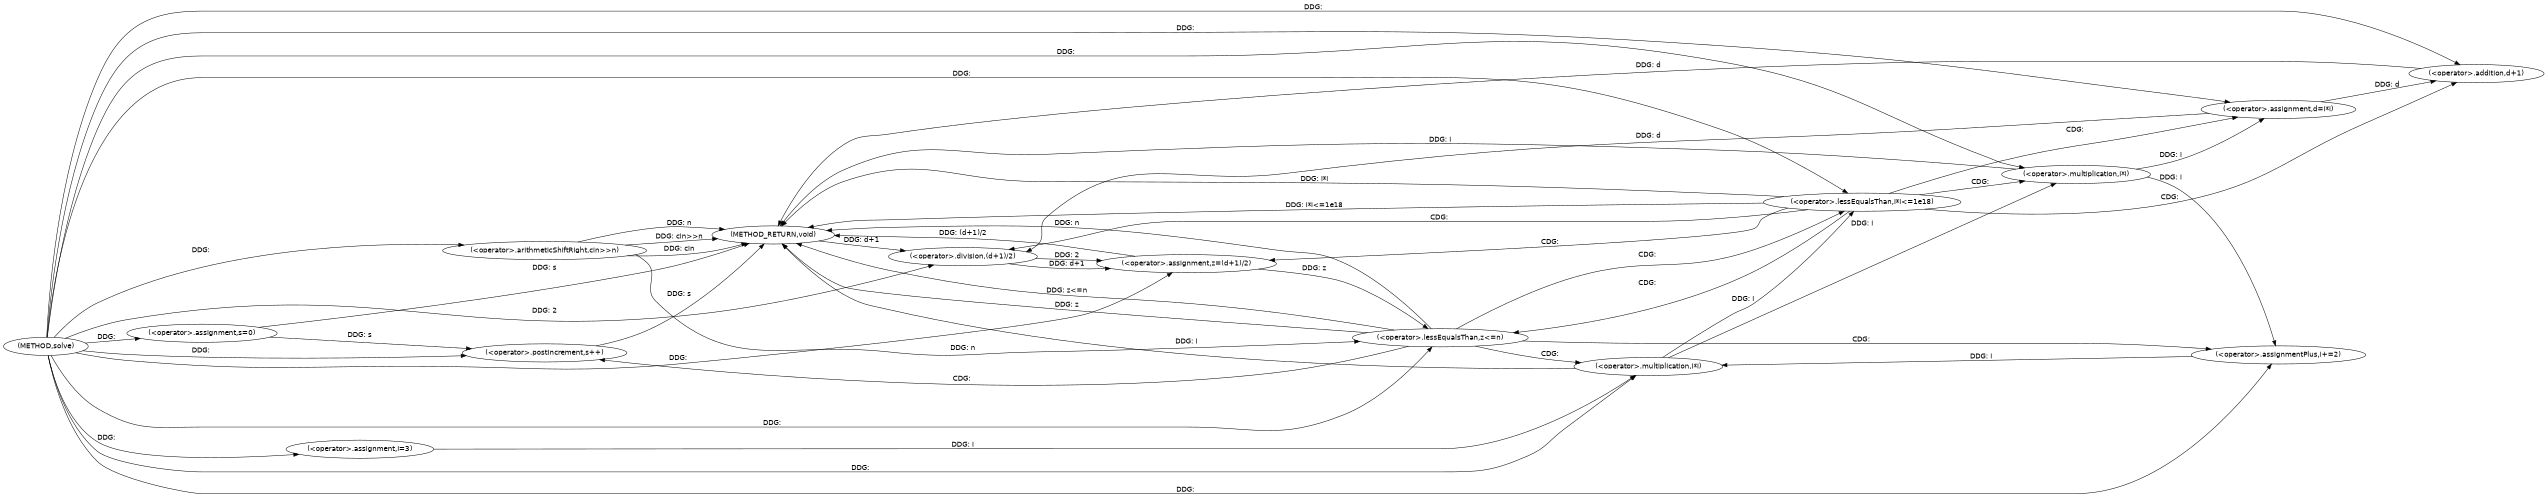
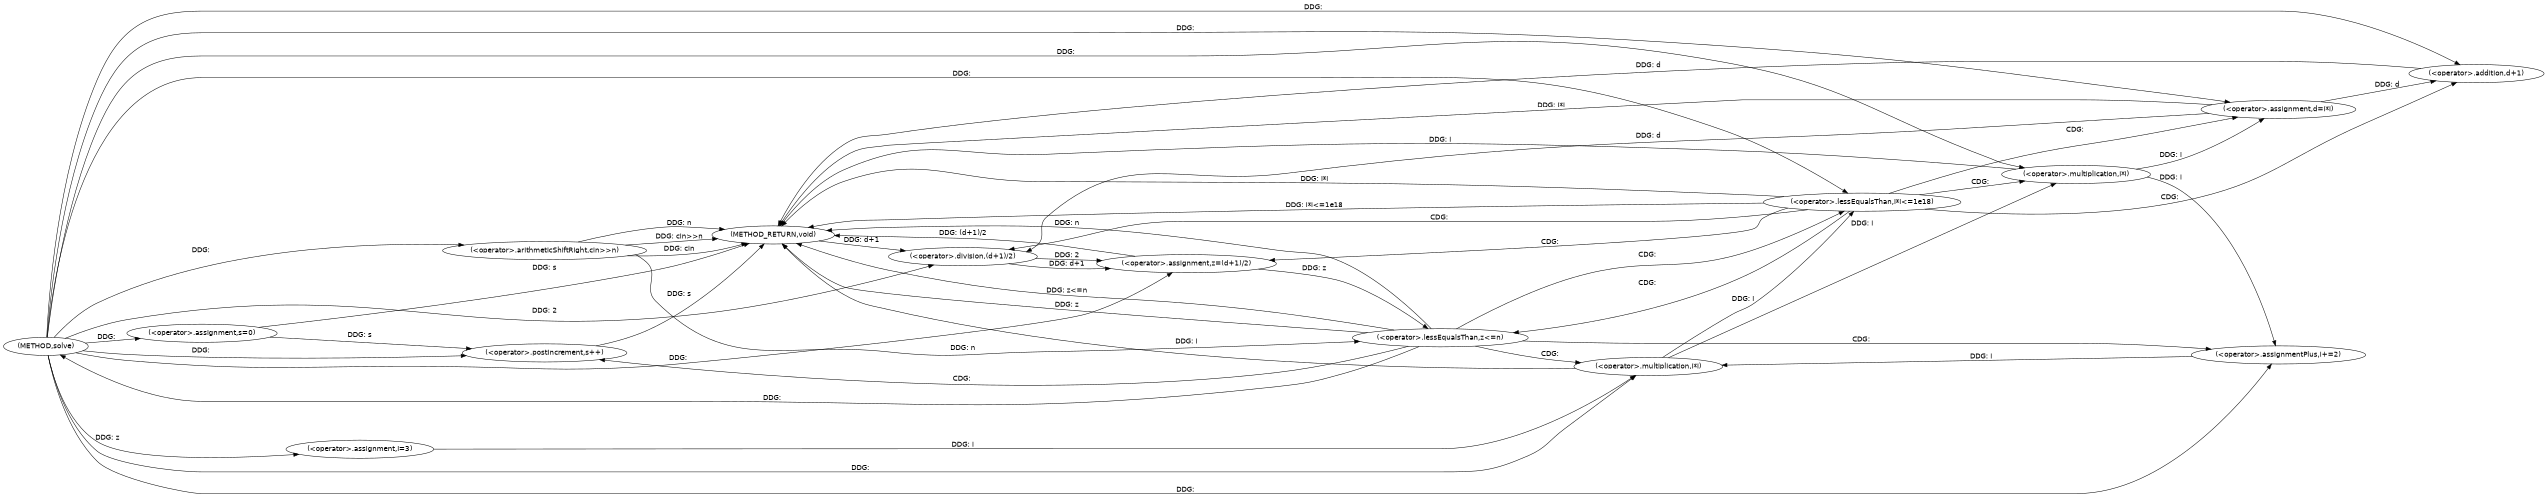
edge "(<operator>.assignment,d=i*i)" -> "(METHOD_RETURN,void)": added, label "DDG: i*i"
edge "(METHOD,solve)" -> "(<operator>.lessEqualsThan,z<=n)": reversed
edge "(METHOD,solve)" -> "(<operator>.assignment,i=3)": label "DDG: " -> "DDG: z"
